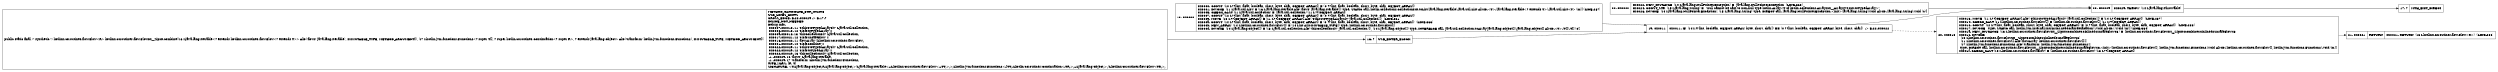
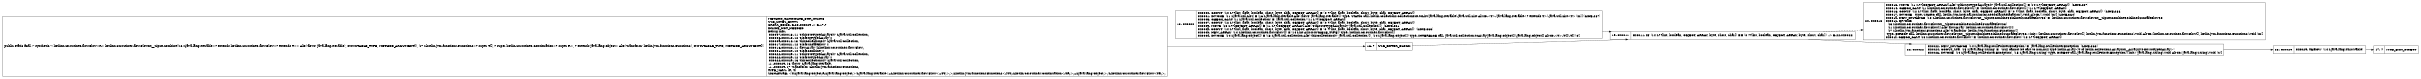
edge "19: 0x0011" -> "23: 0x0029": now "19: 0x0011" -> "22: 0x0022"
node "21: 0x0021": removed
